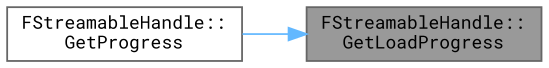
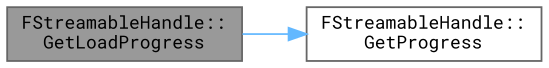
edge "FStreamableHandle:: GetProgress" -> "FStreamableHandle:: GetLoadProgress": reversed
